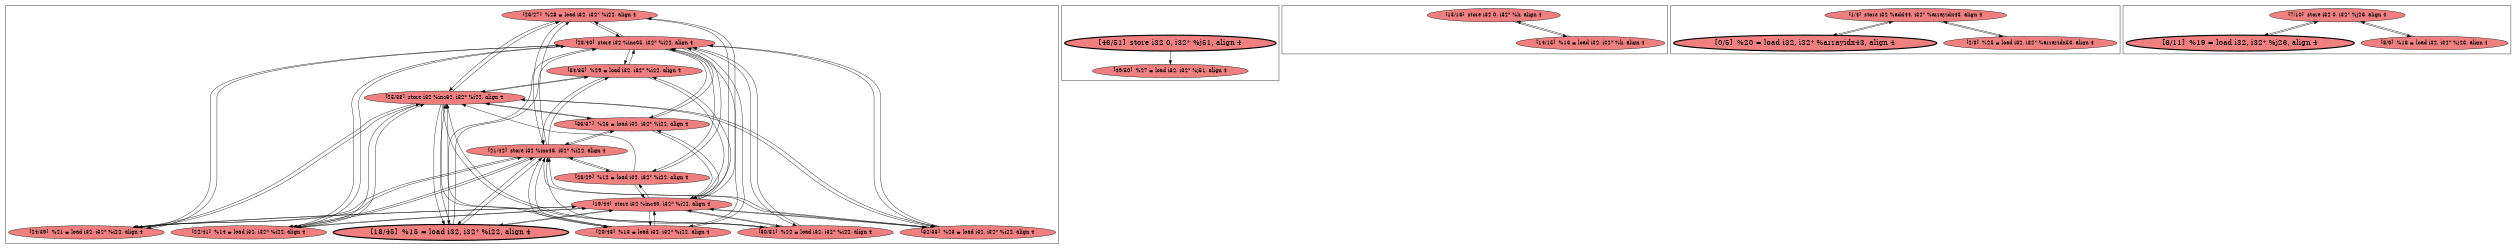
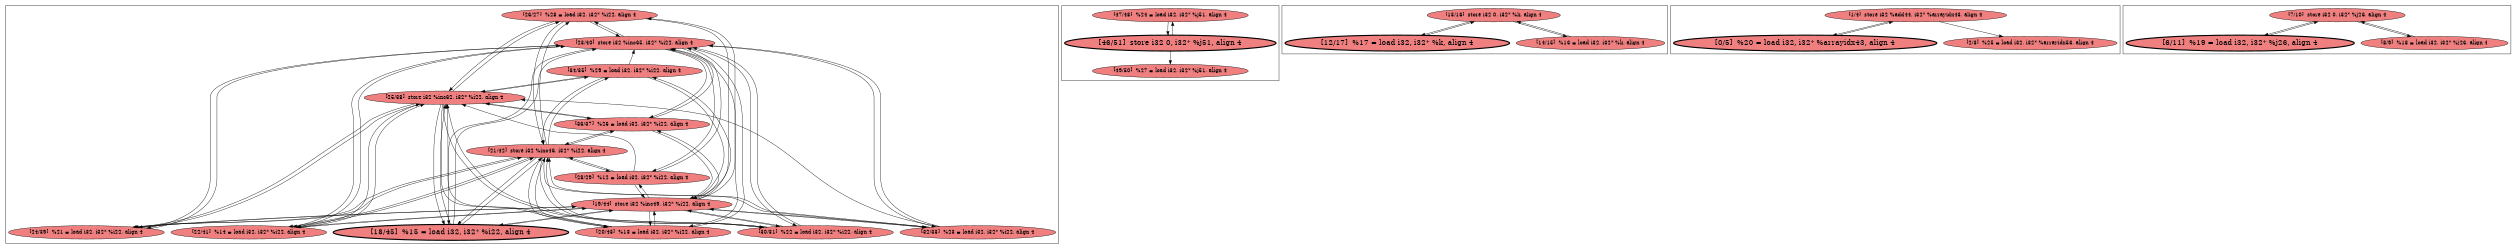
node "[47/48]  %24 = load i32, i32* %j51, align 4": added
edge "[2/3]  %25 = load i32, i32* %arrayidx56, align 4" -> "[1/4]  store i32 %add44, i32* %arrayidx43, align 4": removed
node "[12/17]  %17 = load i32, i32* %k, align 4": added
edge "[23/40]  store i32 %inc65, i32* %i22, align 4" -> "[34/35]  %29 = load i32, i32* %i22, align 4": removed
edge "[25/38]  store i32 %inc62, i32* %i22, align 4" -> "[32/33]  %23 = load i32, i32* %i22, align 4": removed
edge "[21/42]  store i32 %inc46, i32* %i22, align 4" -> "[30/31]  %22 = load i32, i32* %i22, align 4": added
